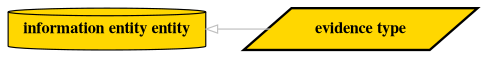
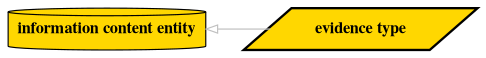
node "information entity entity": label "information entity entity" -> "information content entity"
